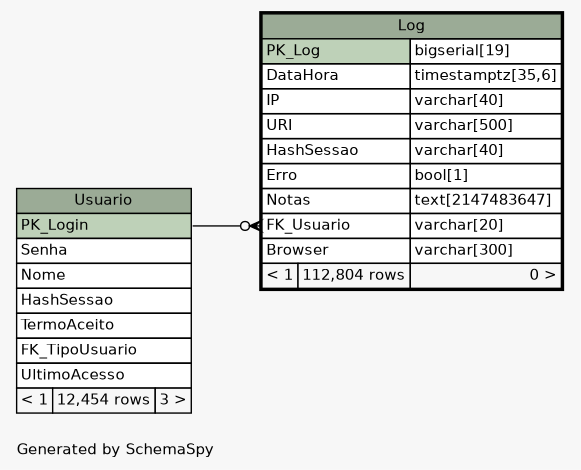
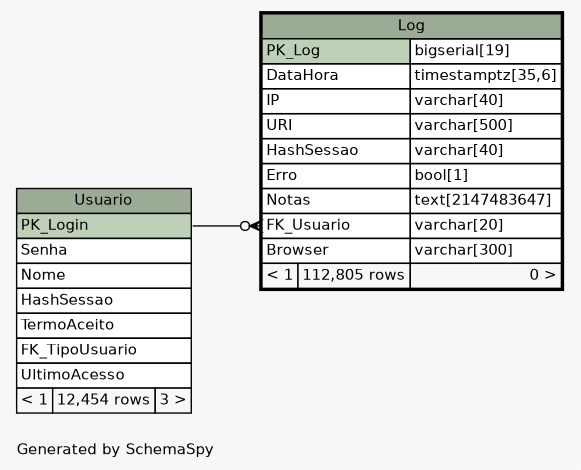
node "Log": text "112,804 rows" -> "112,805 rows"
